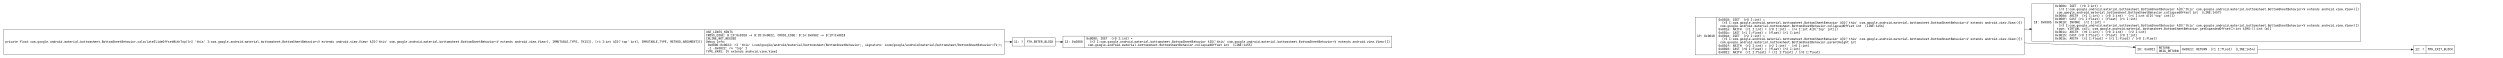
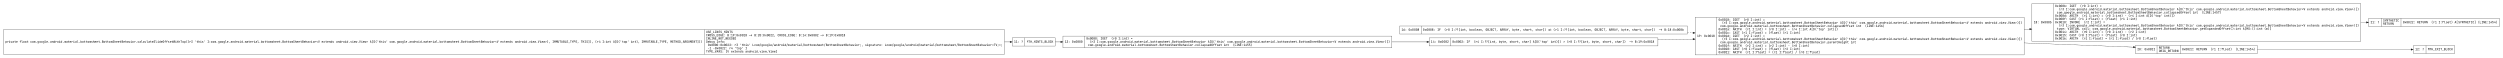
node "21: ?": added
node "16: 0x0008": added
node "11: ?": text "MTH_ENTER_BLOCK" -> "MTH_HINTS_BLOCK"
node "14: 0x0002": added
